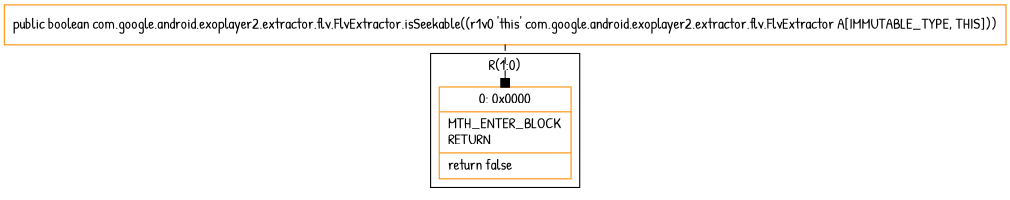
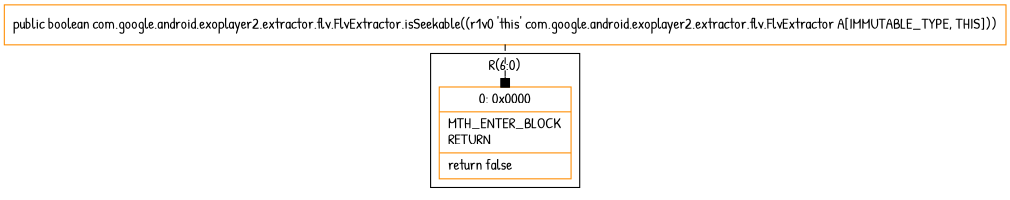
cluster "R(1:0)": label "R(1:0)" -> "R(6:0)"
